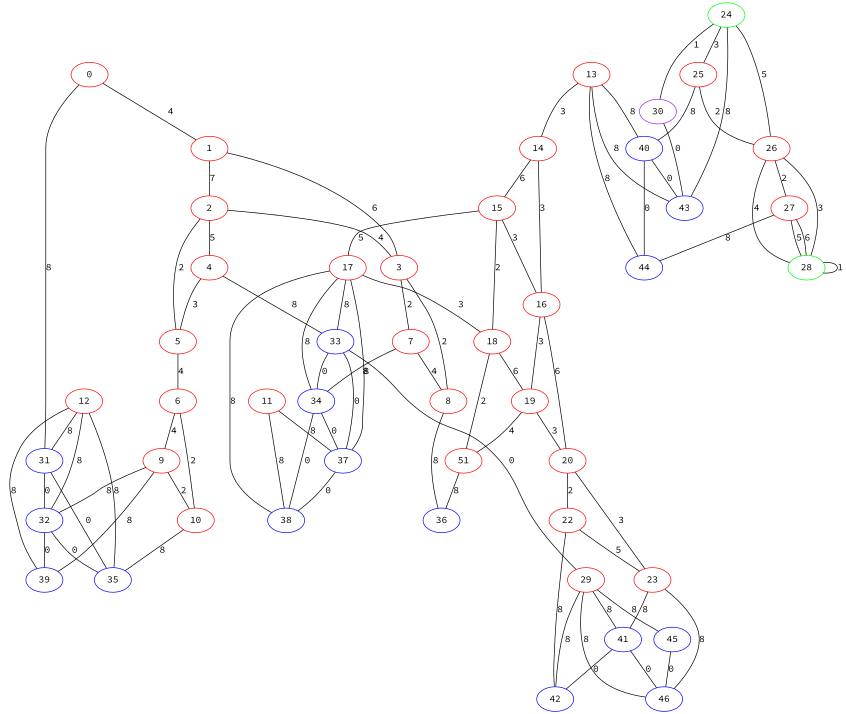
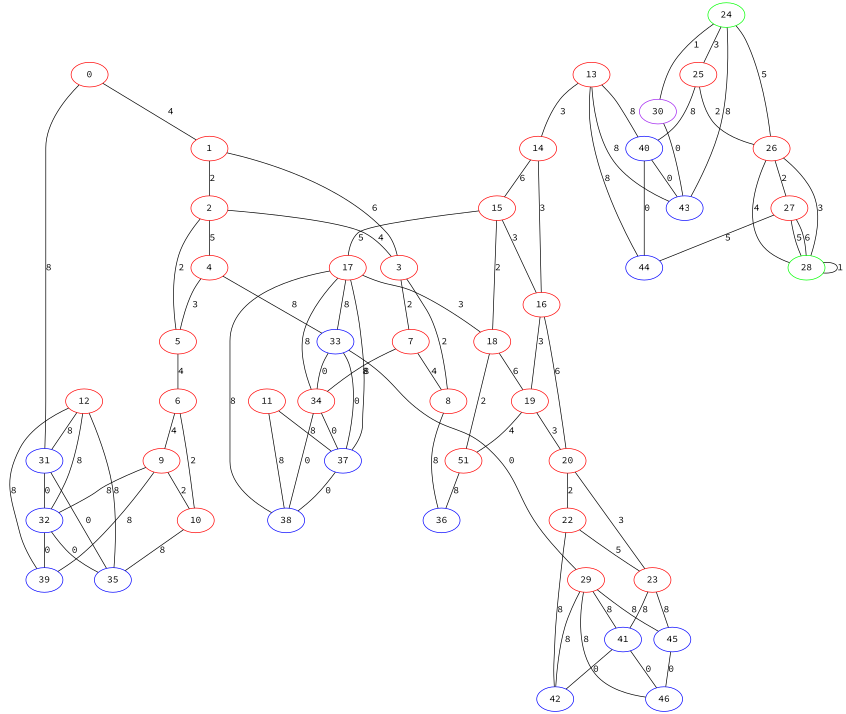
edge "1" -- "2": label "7" -> "2"
edge "27" -- "44": label "8" -> "5"
node "34": color blue -> red
edge "23" -- "46": now "23" -- "45"
